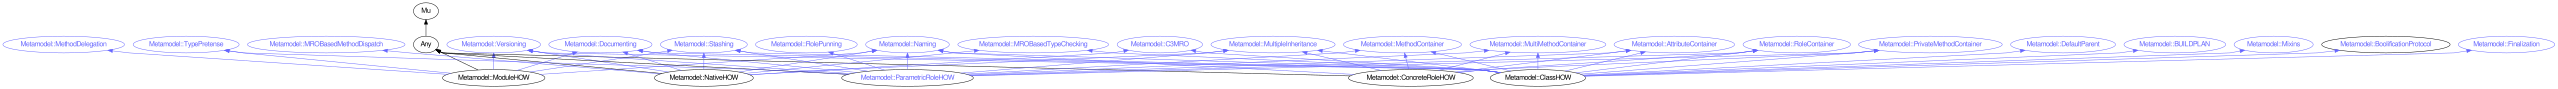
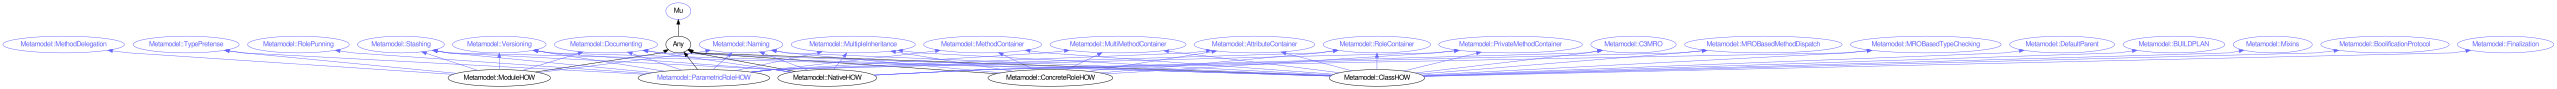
node "Mu": color #000000 -> #6666ff
node "Metamodel::BoolificationProtocol": color #000000 -> #6666ff
edge "Metamodel::ClassHOW" -> "Metamodel::MROBasedMethodDispatch": added
edge "Metamodel::ClassHOW" -> "Any": added
